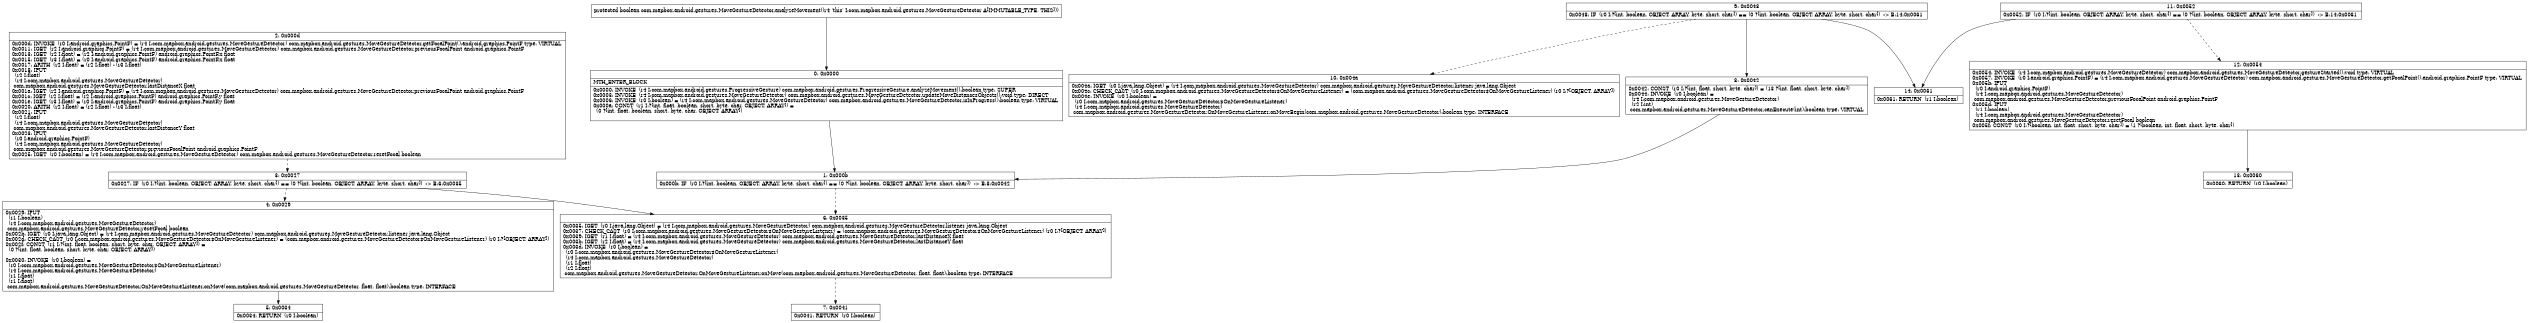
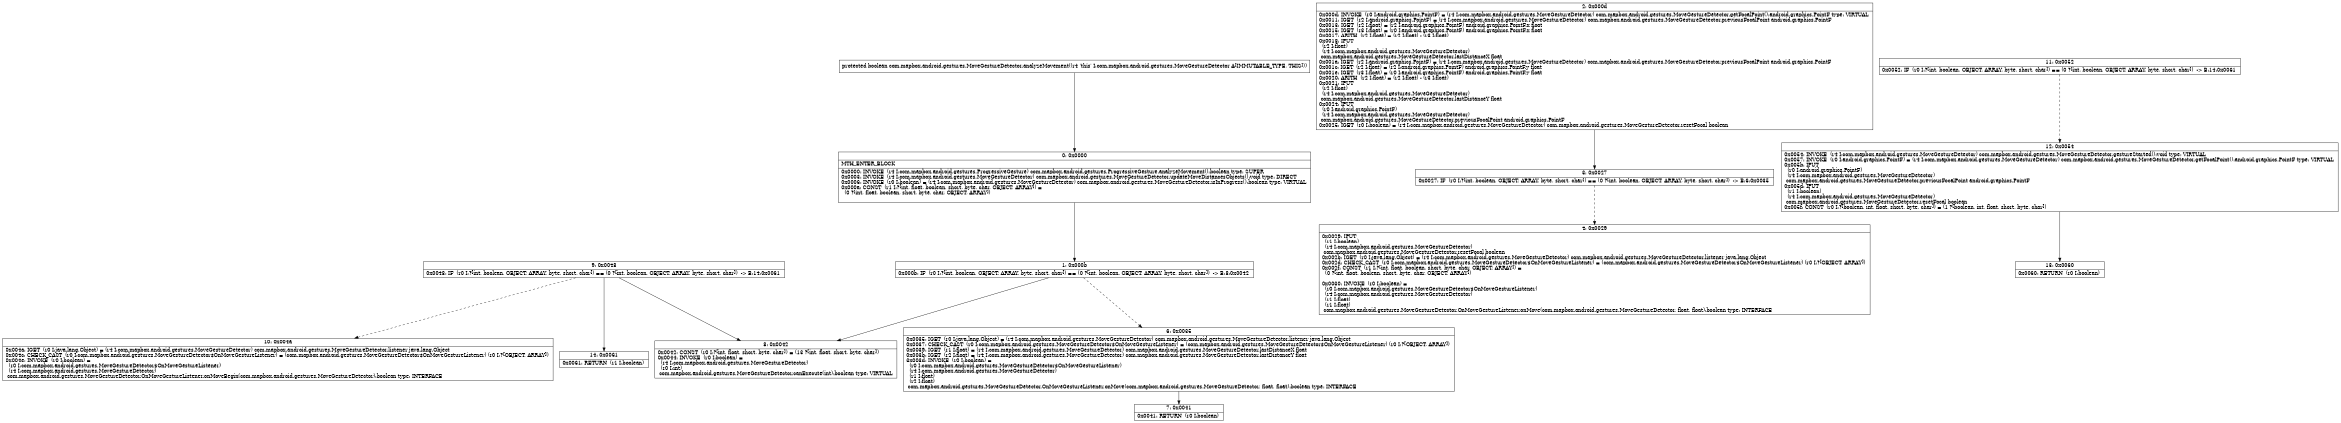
edge "11: 0x0052" -> "14: 0x0061": removed
node "8: 0x0042": text "(r2 I:int)" -> "(r0 I:int)"
node "2: 0x000d": text "0x0023: IPUT" -> "0x0024: IPUT"
edge "2: 0x000d" -> "3: 0x0027": style dashed -> solid
edge "8: 0x0042" -> "1: 0x000b": reversed
edge "3: 0x0027" -> "6: 0x0035": removed
node "6: 0x0035": text "0x003d: INVOKE  (r0 I:boolean) =" -> "3x003d: INVOKE  (r0 I:boolean) ="
edge "6: 0x0035" -> "7: 0x0041": style dashed -> solid
node "5: 0x0034": removed
